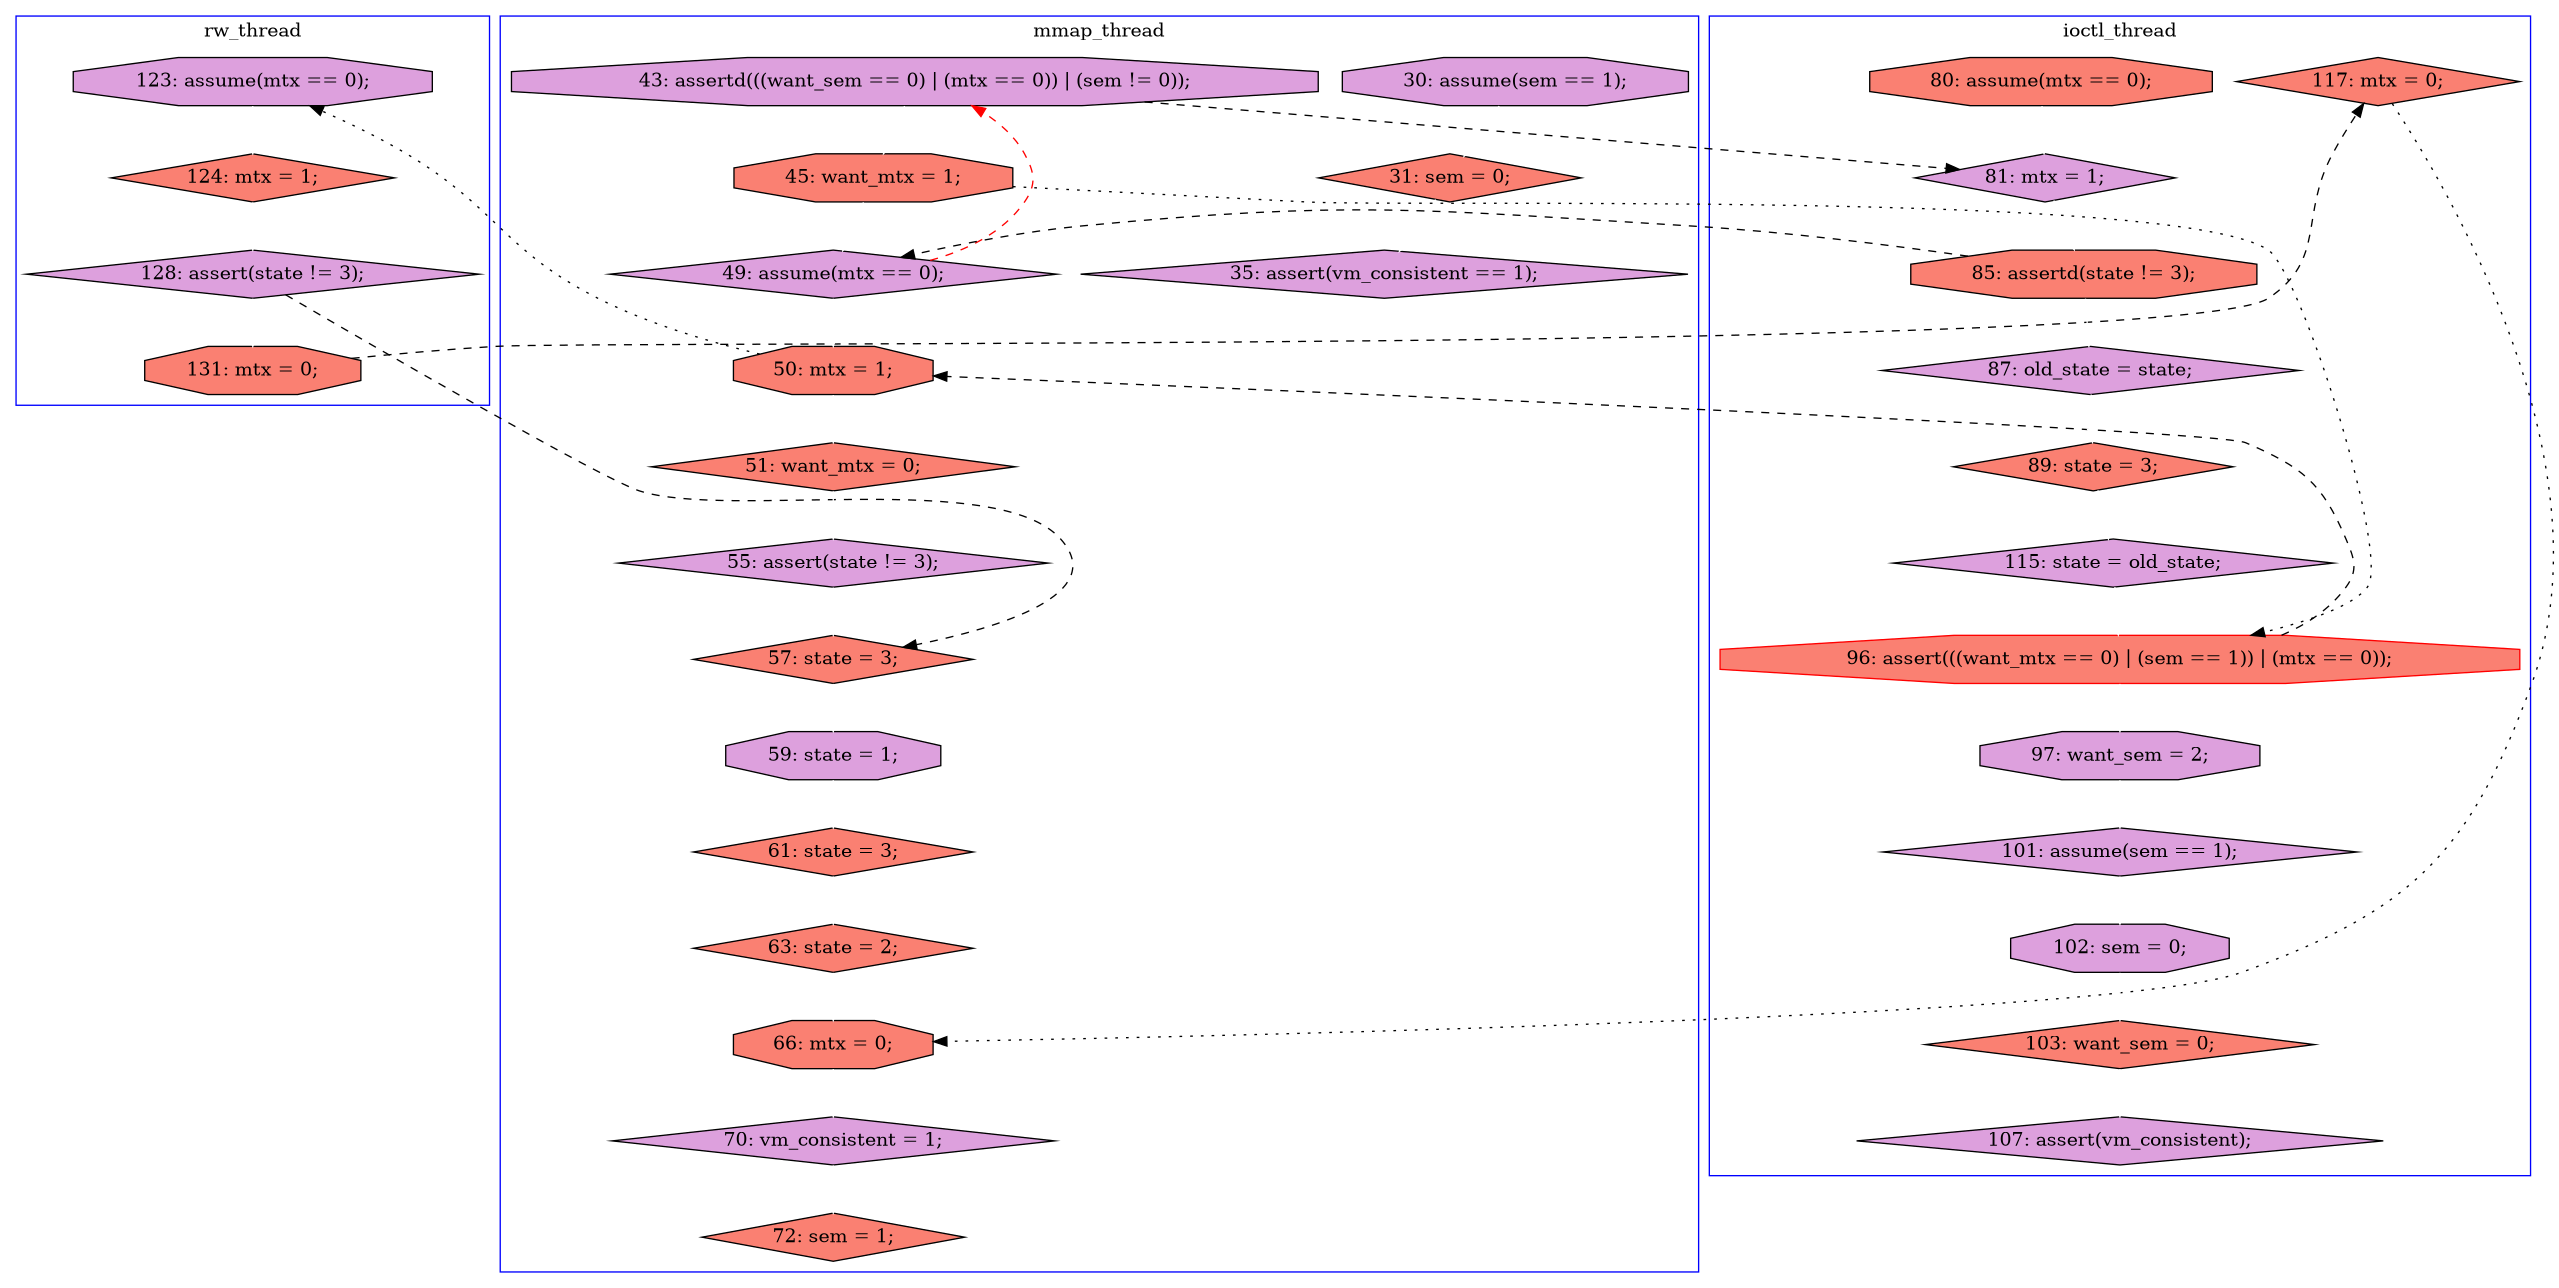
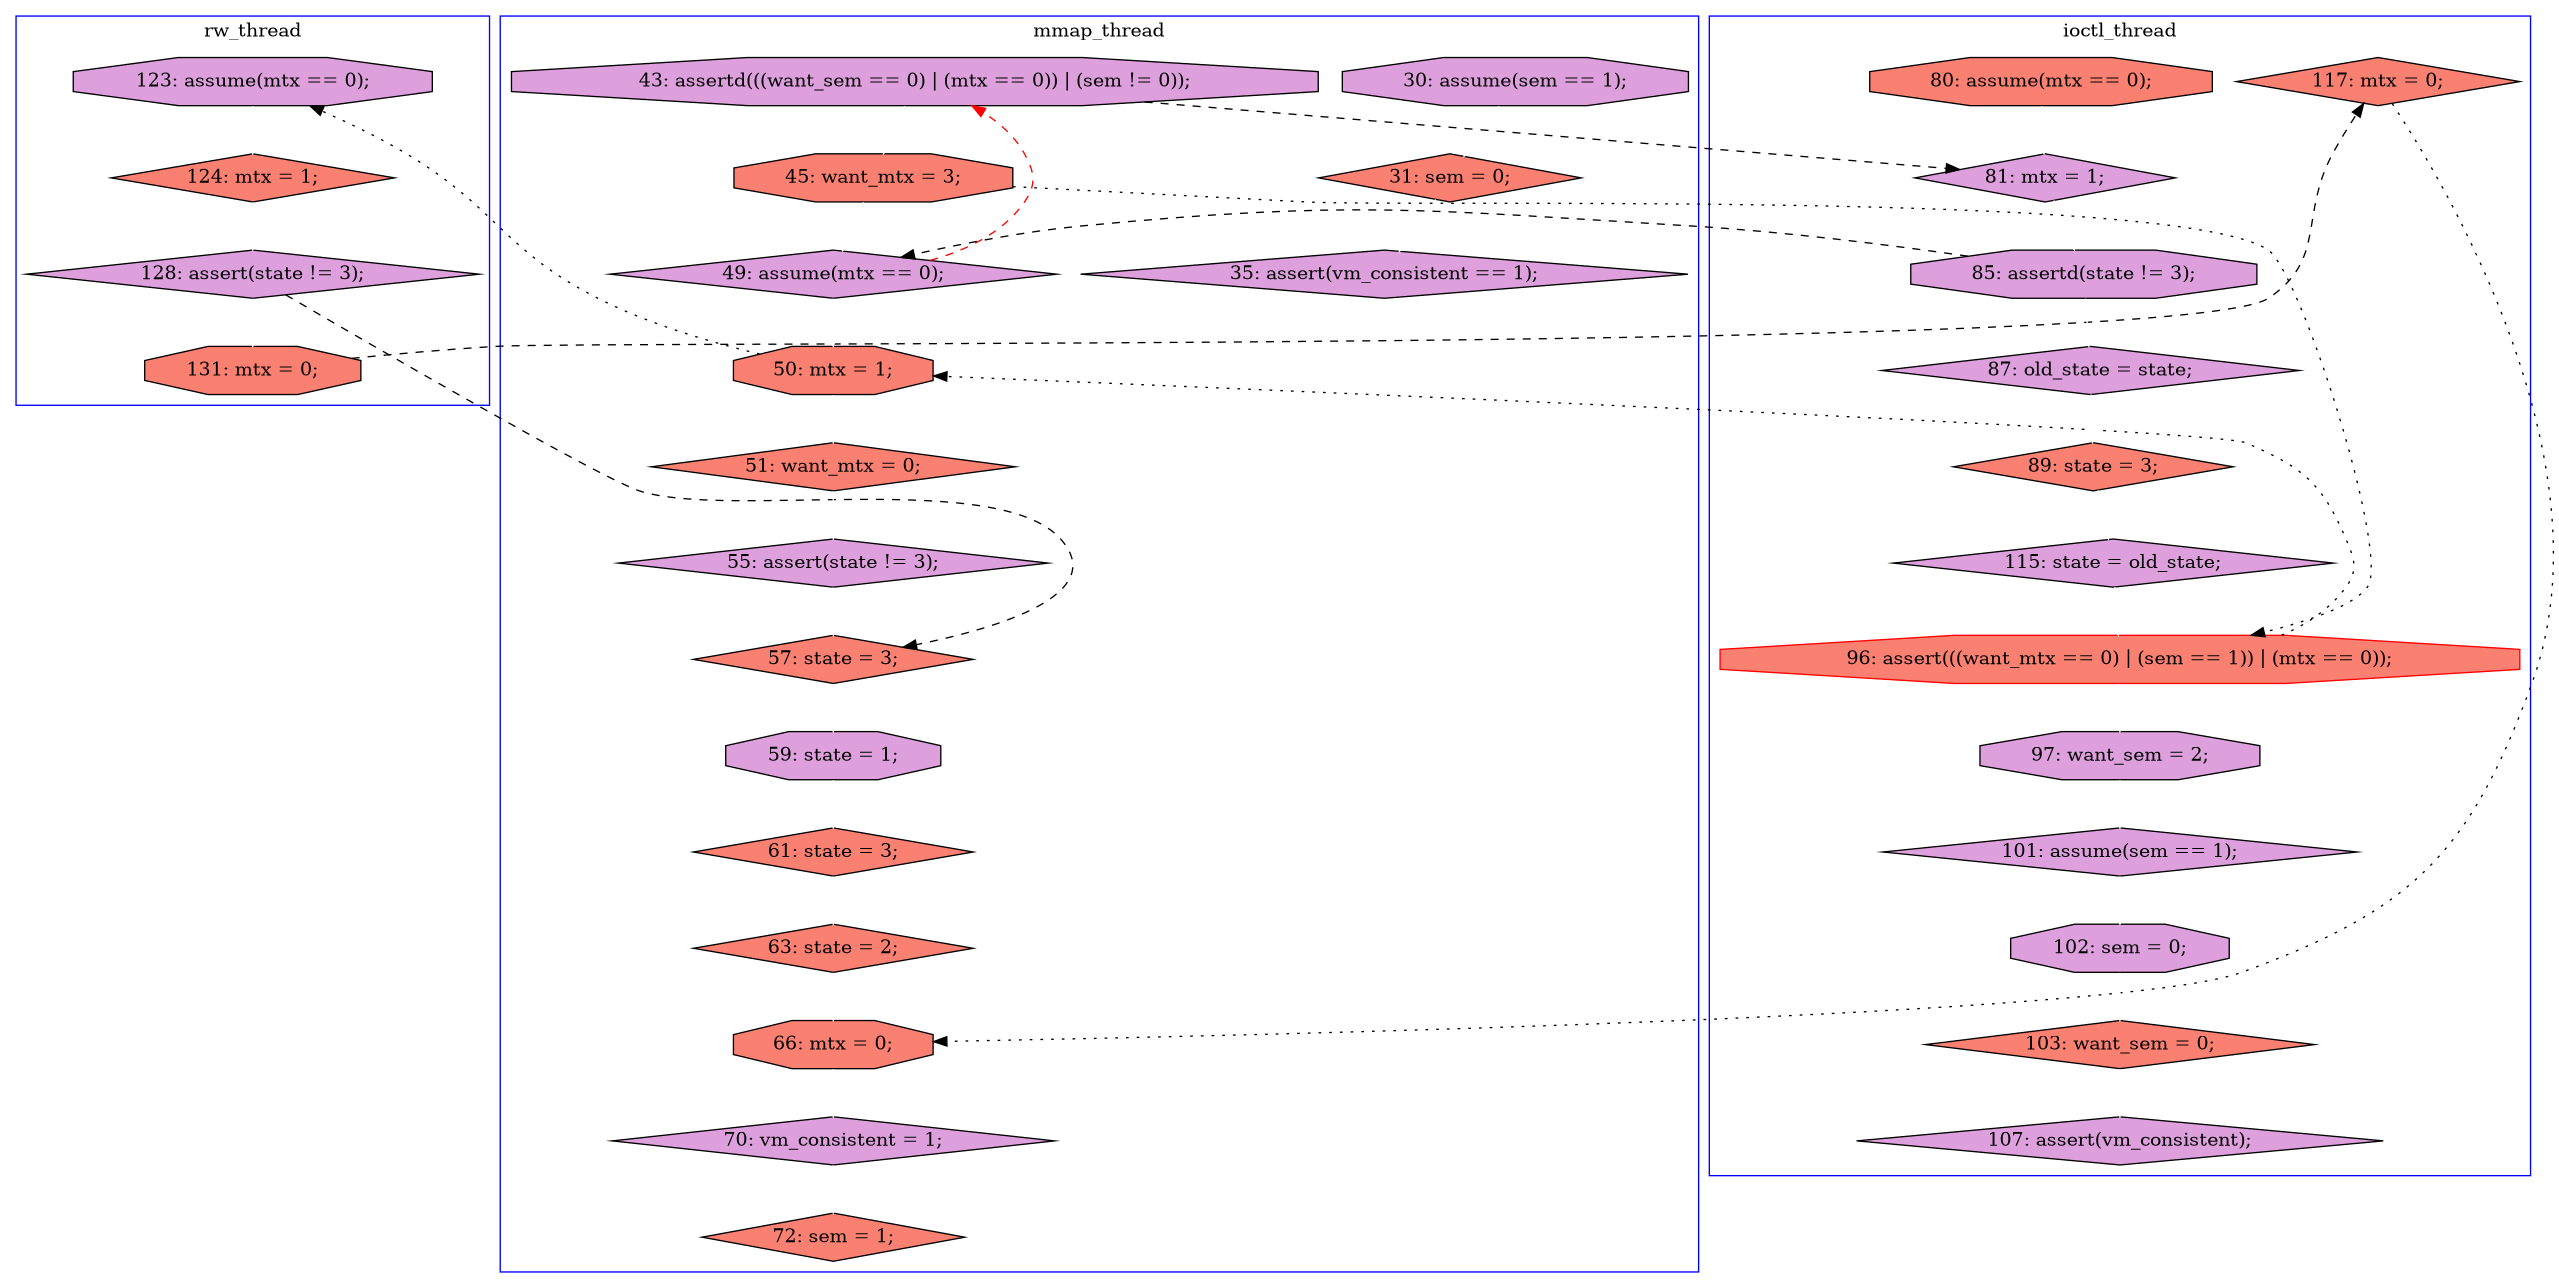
node "45: want_mtx = 1;": label "45: want_mtx = 1;" -> "45: want_mtx = 3;"
node "85: assertd(state != 3);": fillcolor salmon -> plum
edge "96: assert(((want_mtx == 0) | (sem == 1)) | (mtx == 0));" -> "50: mtx = 1;": style dashed -> dotted
